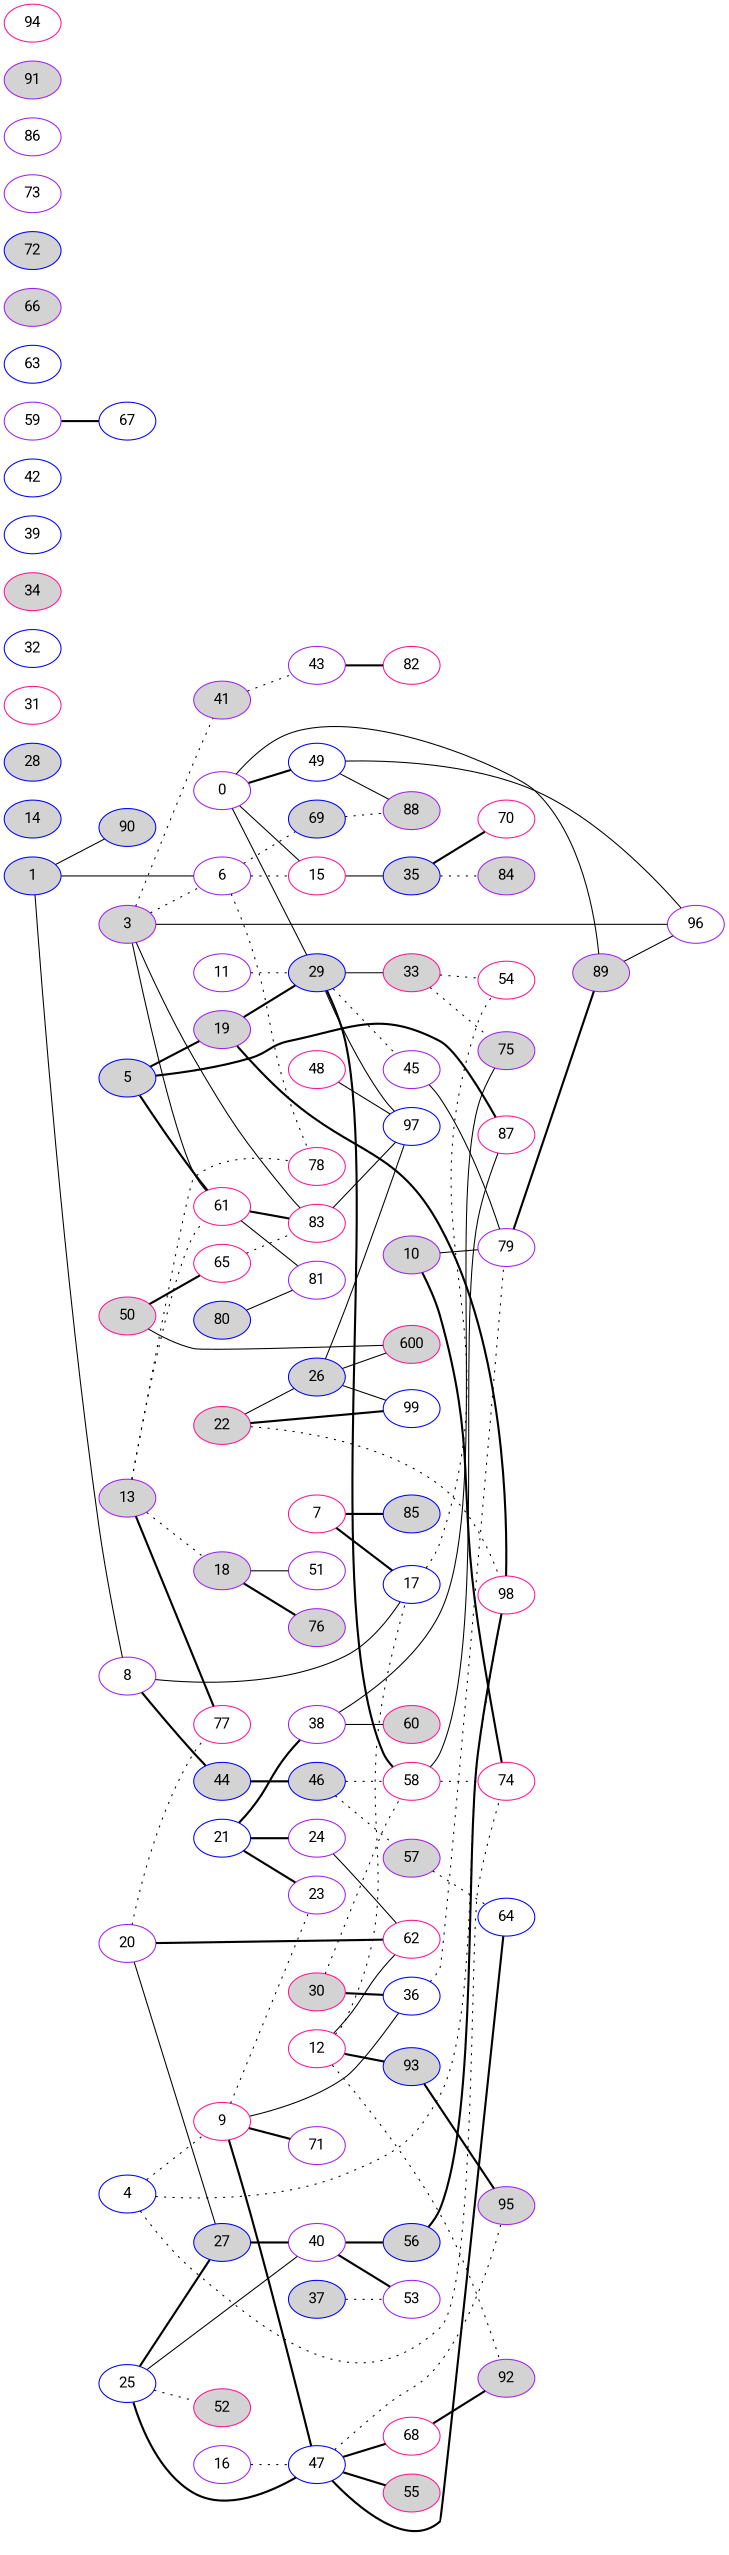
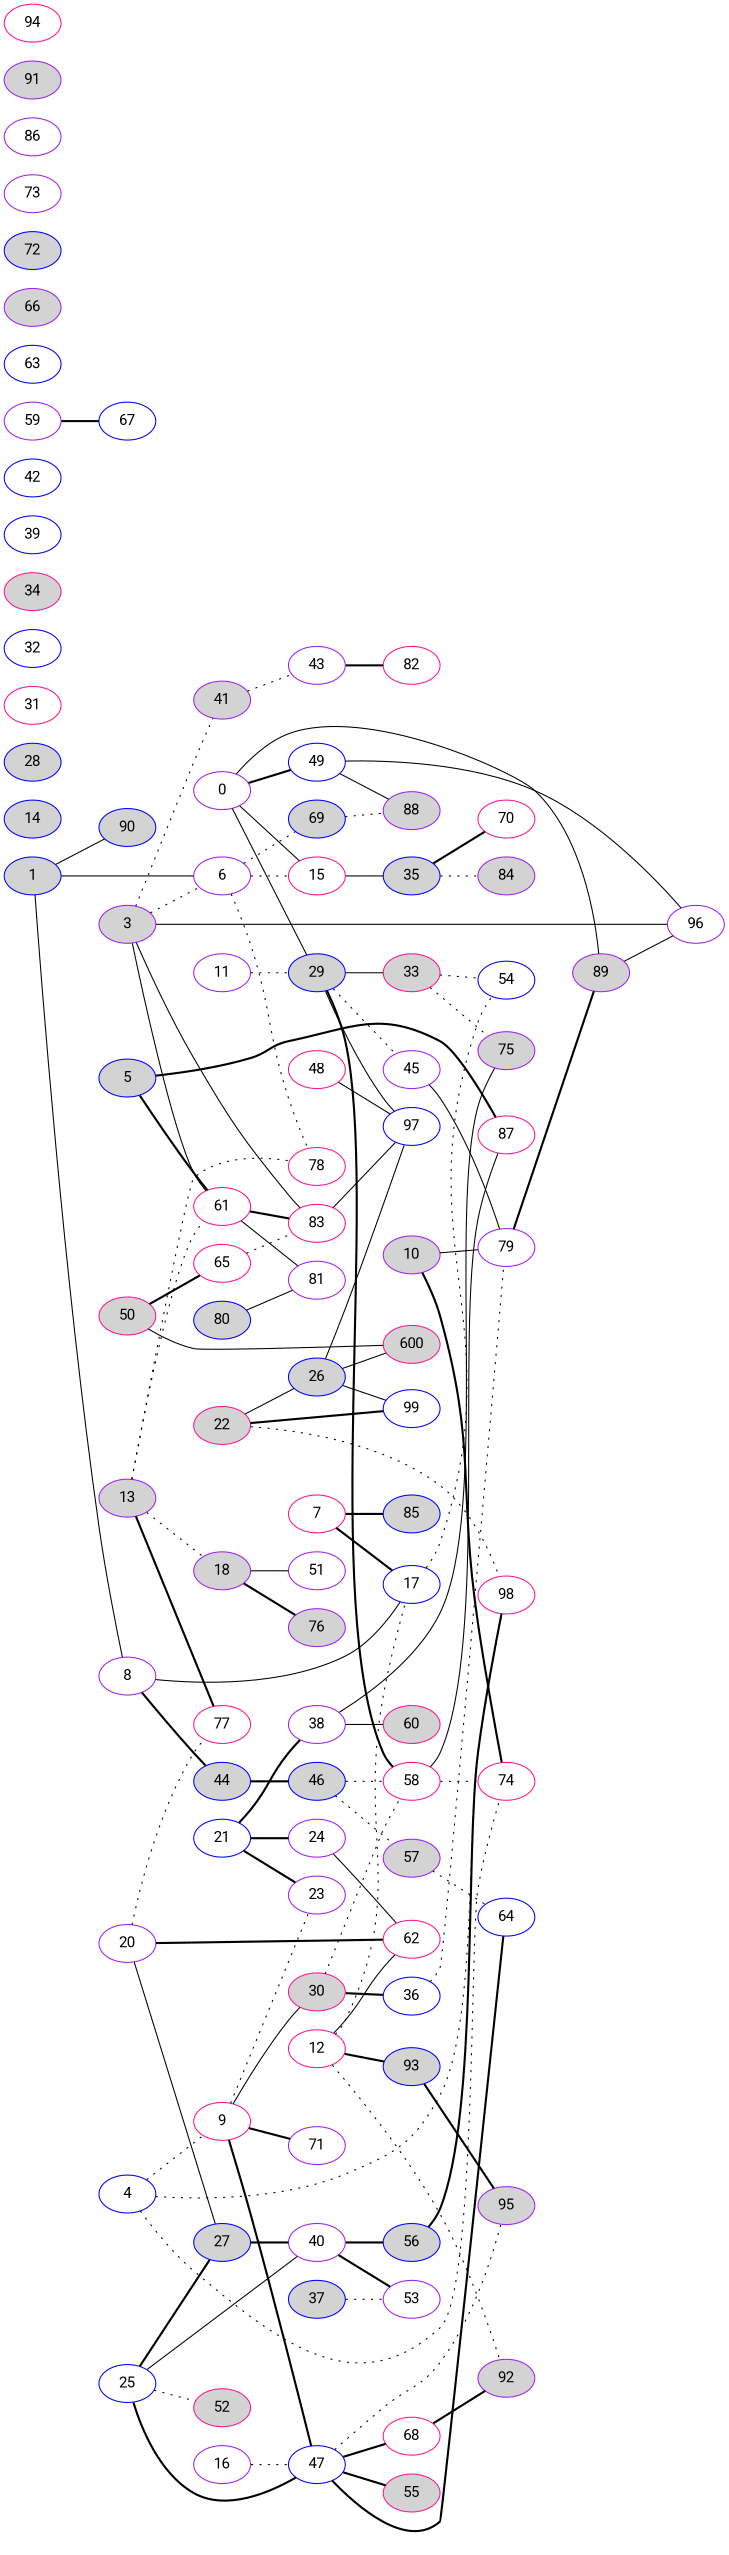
node "54": color deeppink -> blue
node "19": removed
edge "36" -- "9": now "30" -- "9"
